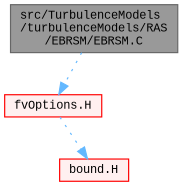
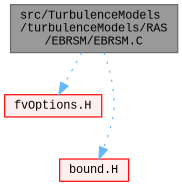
edge "fvOptions.H" -> "bound.H": now "src/TurbulenceModels /turbulenceModels/RAS /EBRSM/EBRSM.C" -> "bound.H"
